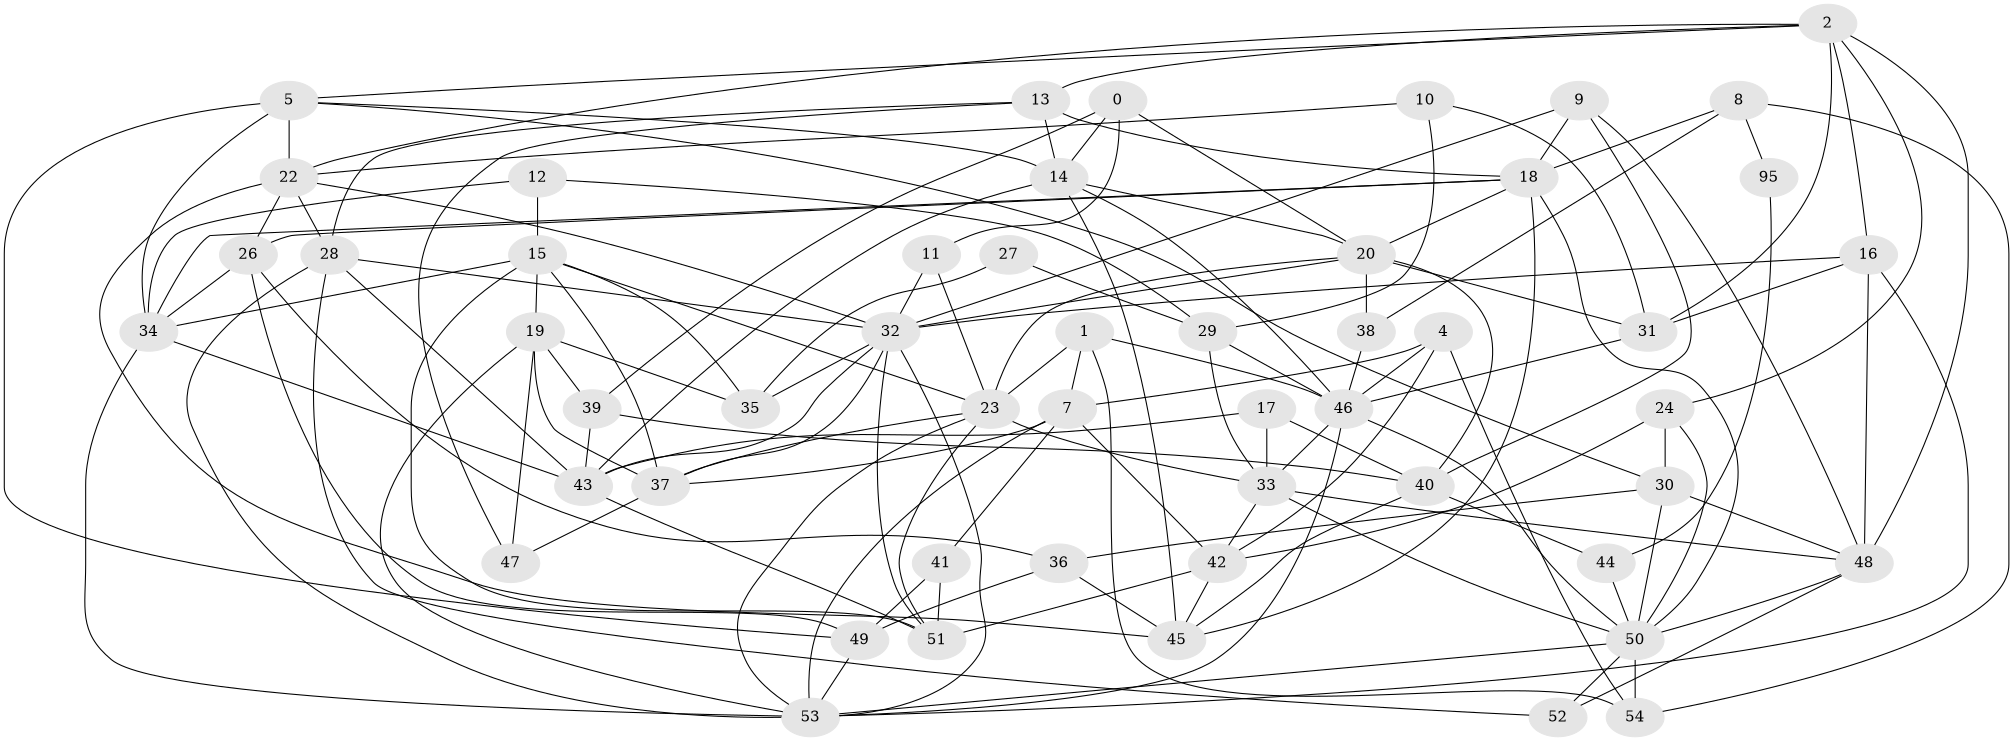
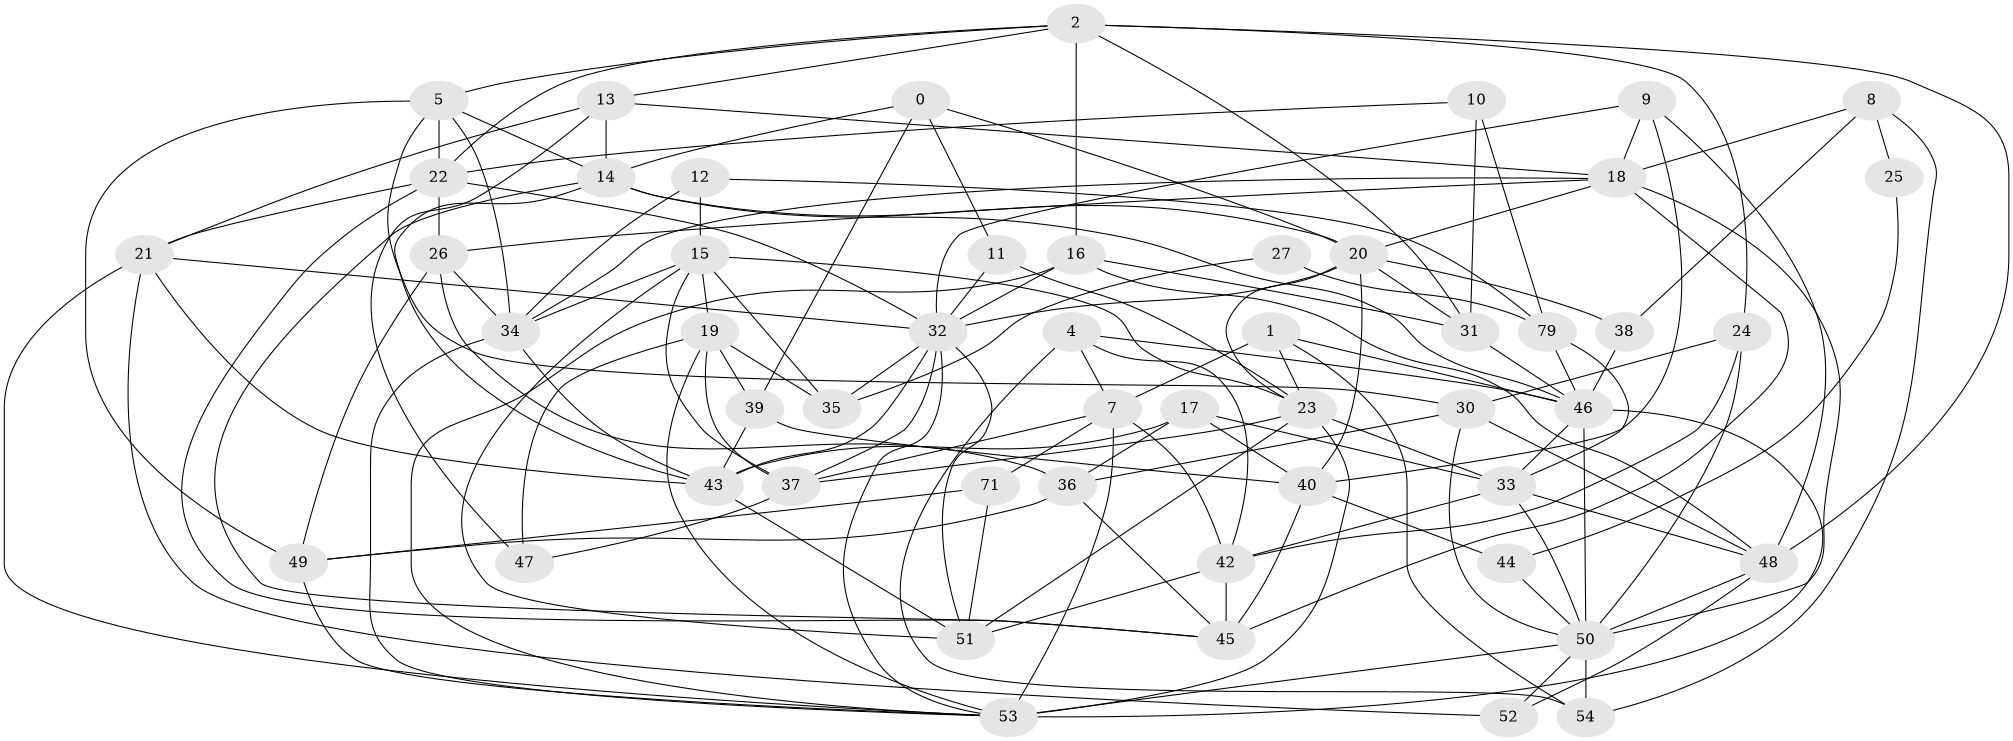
node "95": label "95" -> "25"
node "28": label "28" -> "21"
node "29": label "29" -> "79"
edge "17" -- "36": added
node "41": label "41" -> "71"
